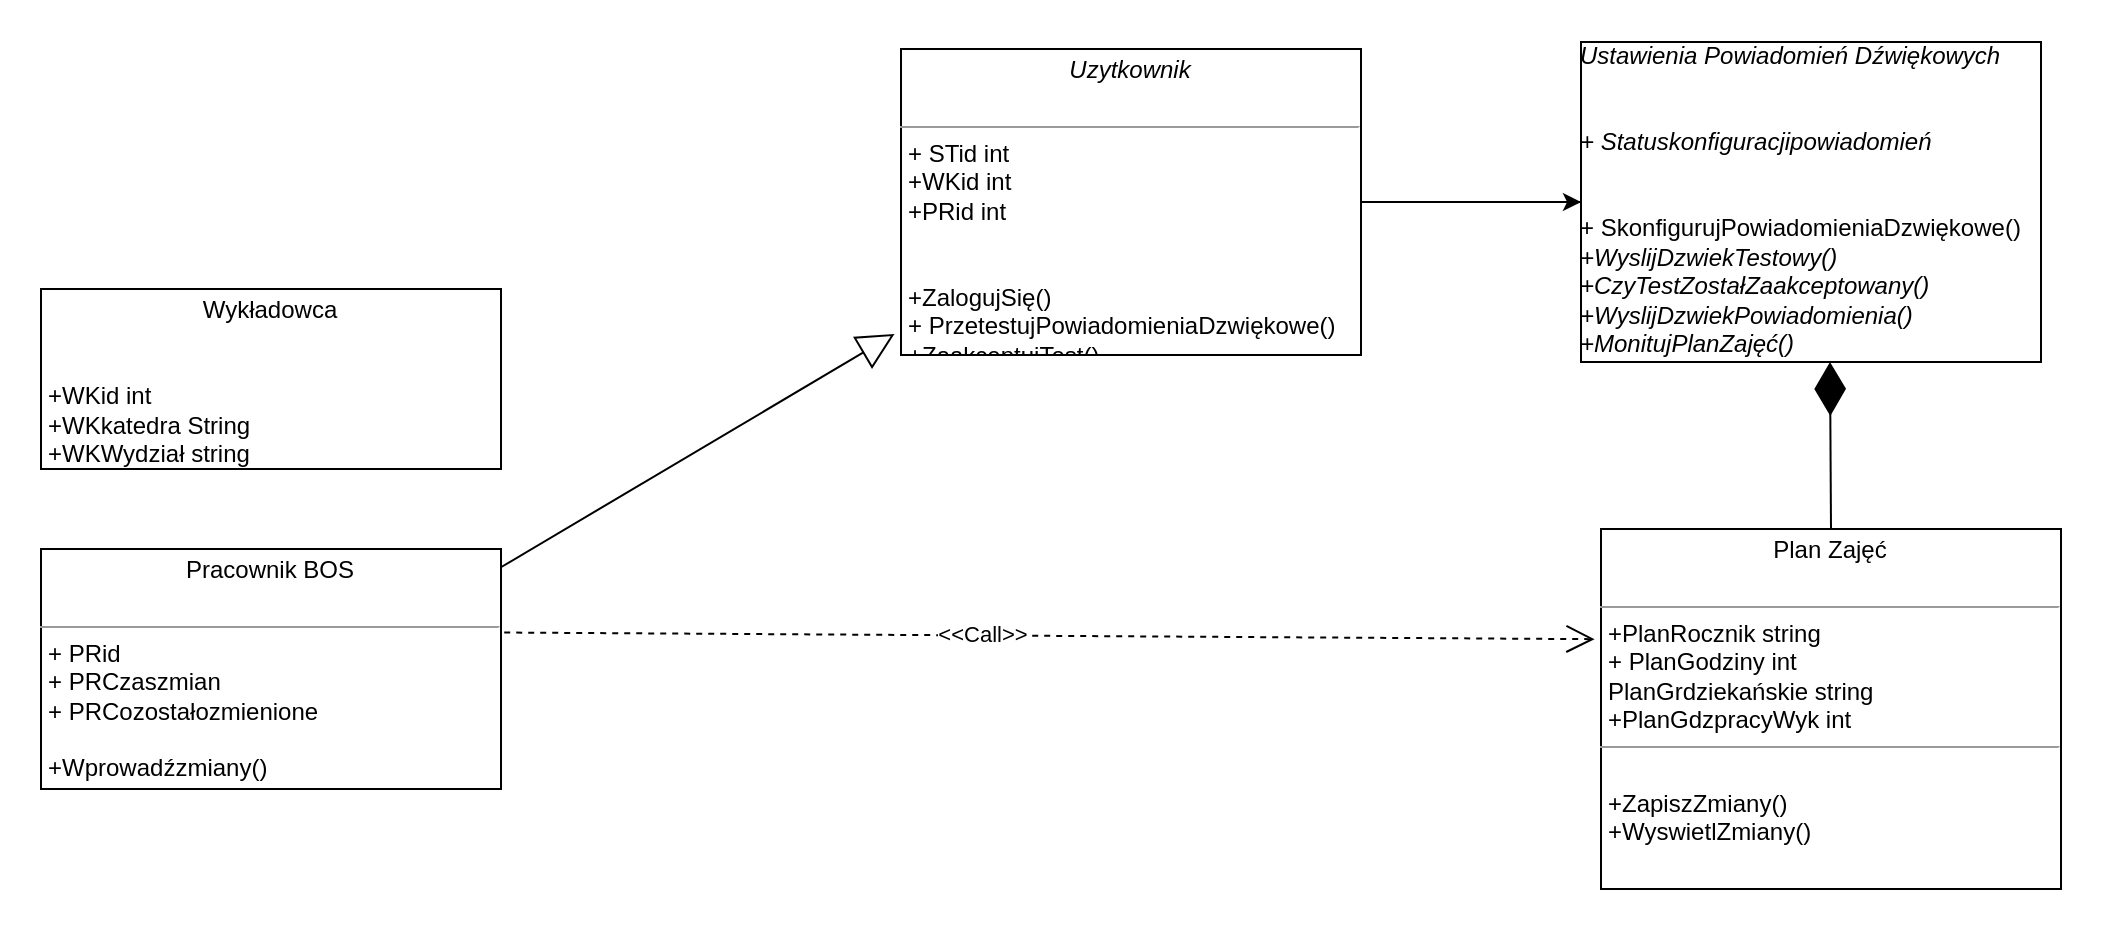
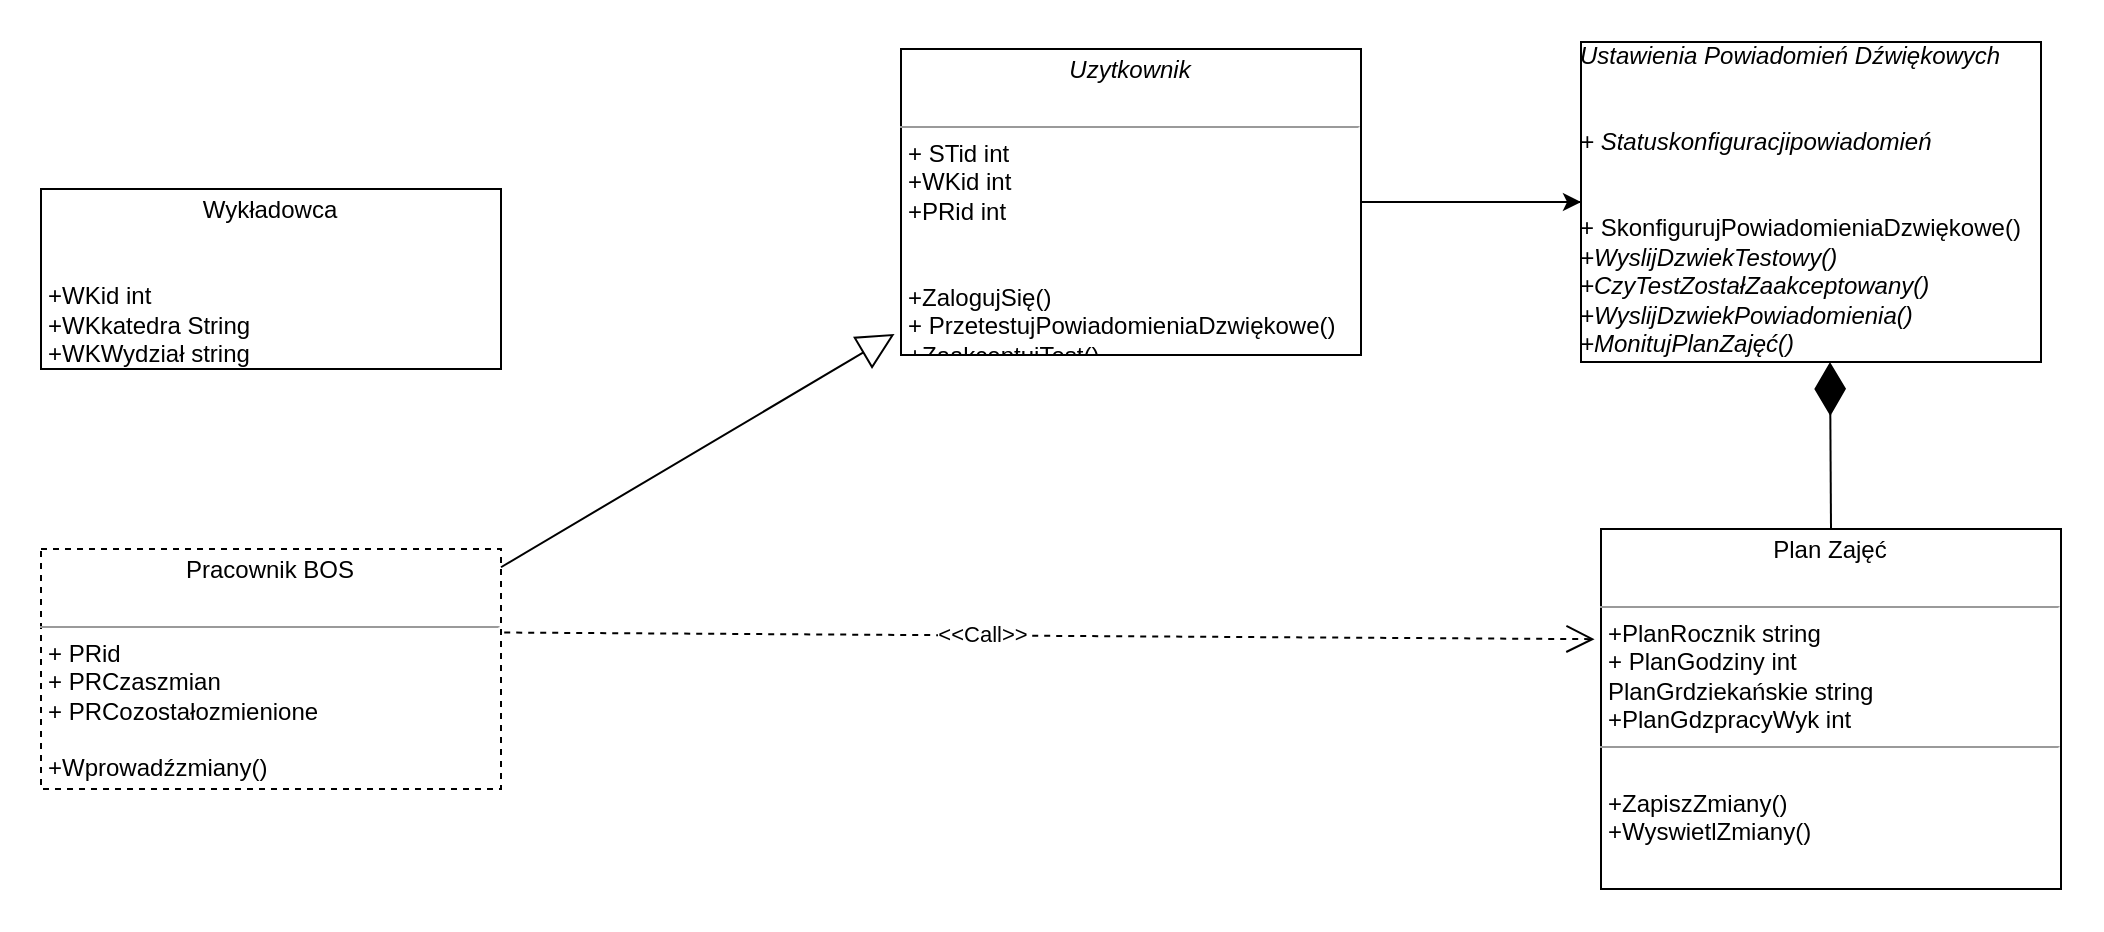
node "Wykładowca +WKid int +WKkatedra String +WKWydział string": moved (271, 379) -> (271, 279)
node "Pracownik BOS + PRid + PRCzaszmian + PRCozostałozmienione +Wprowadźzmiany()": style solid -> dashed
